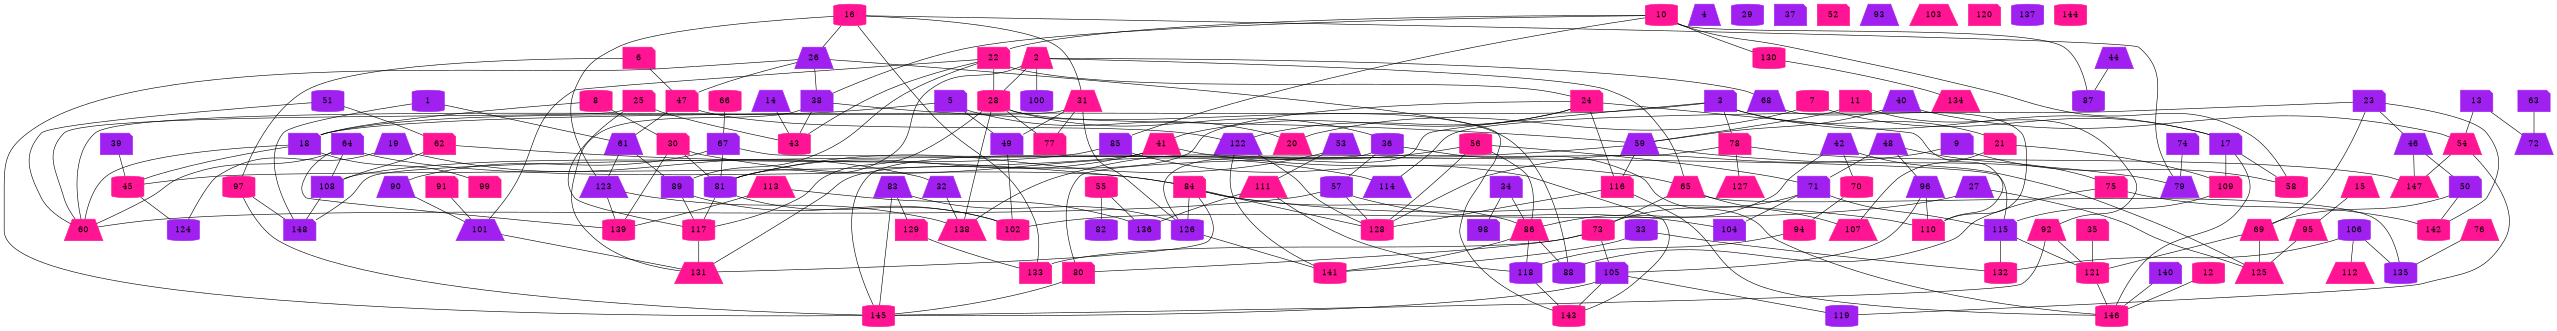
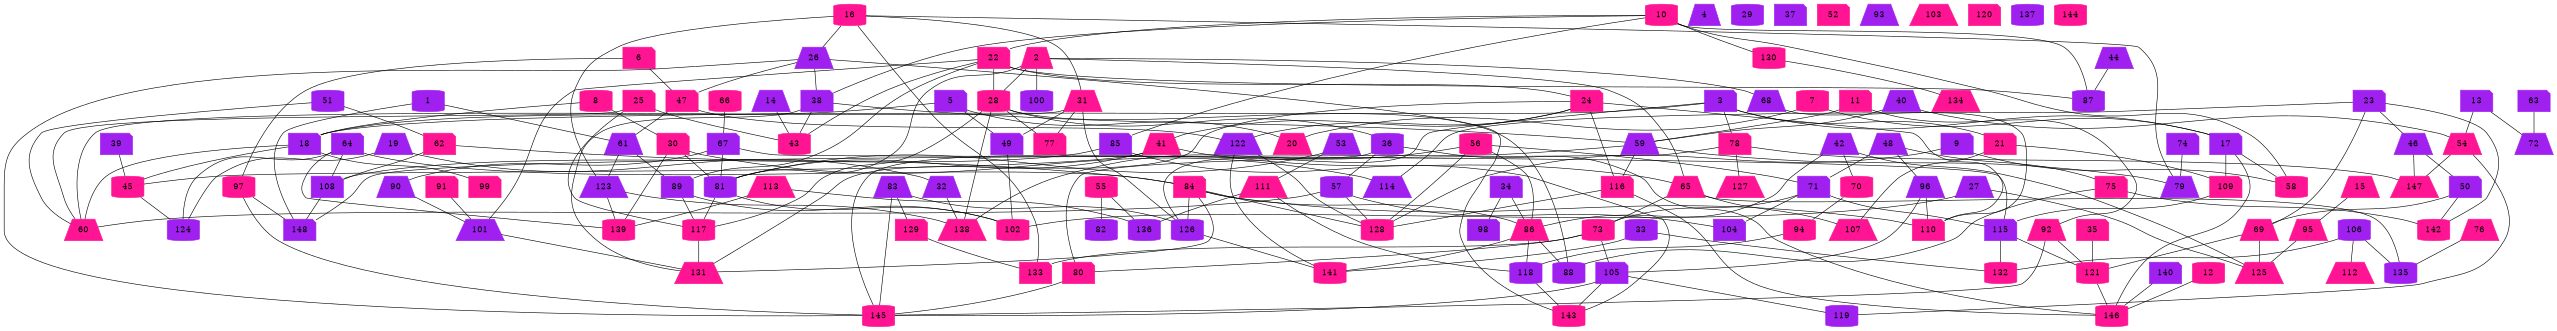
edge "22" -- "87": added
edge "64" -- "60": now "64" -- "124"
